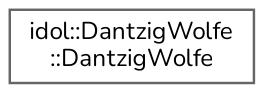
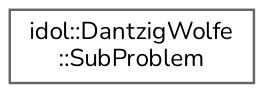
node "idol::DantzigWolfe ::DantzigWolfe": label "idol::DantzigWolfe ::DantzigWolfe" -> "idol::DantzigWolfe ::SubProblem"
